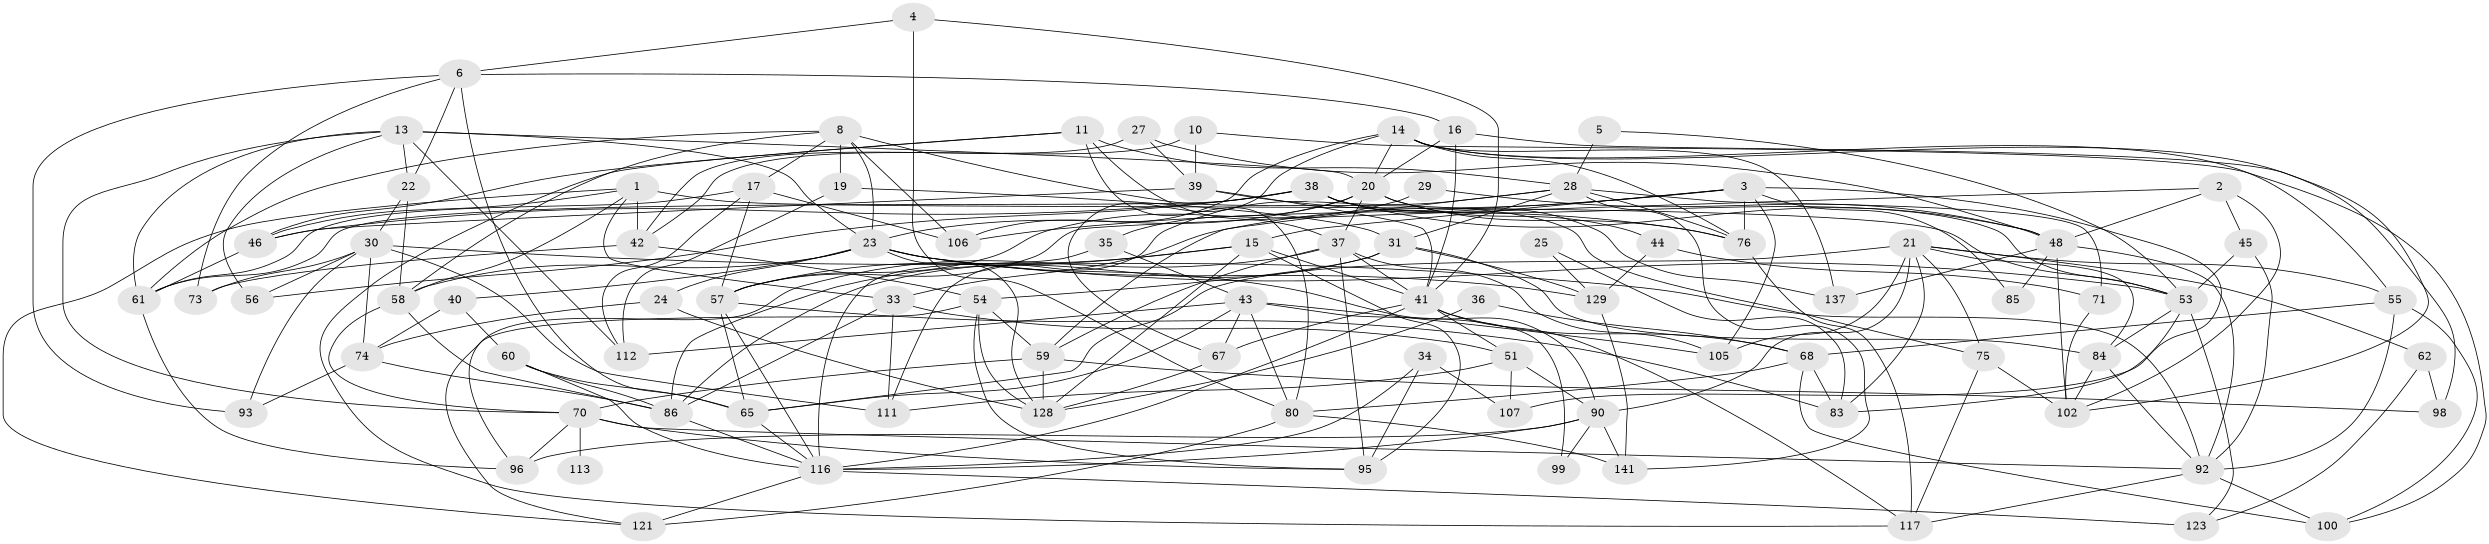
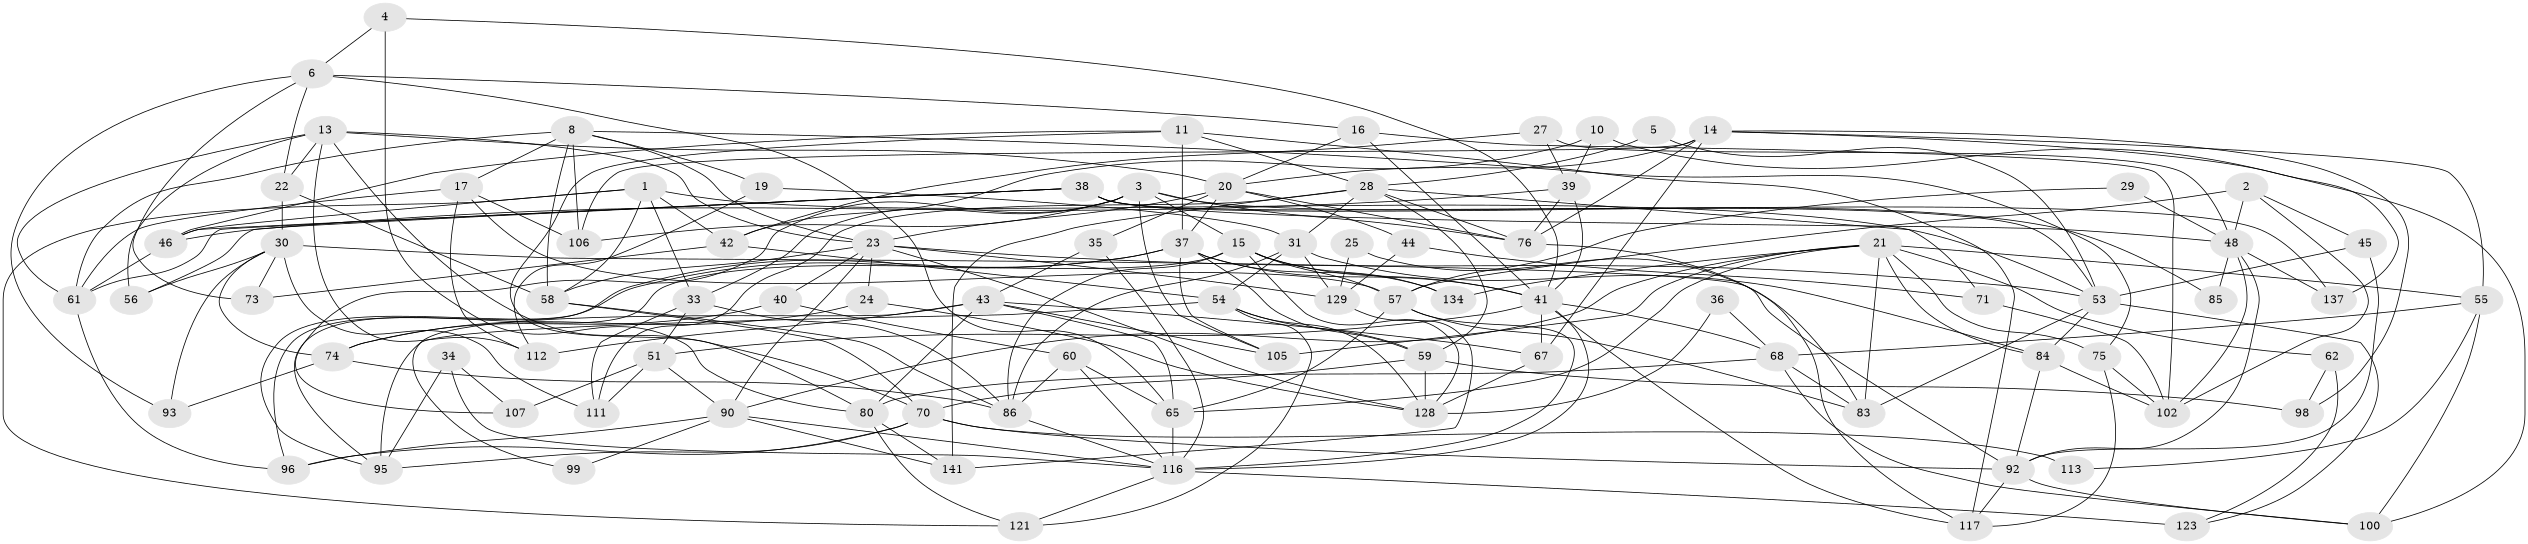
node "134": added
edge "55" -- "92": now "55" -- "113"
